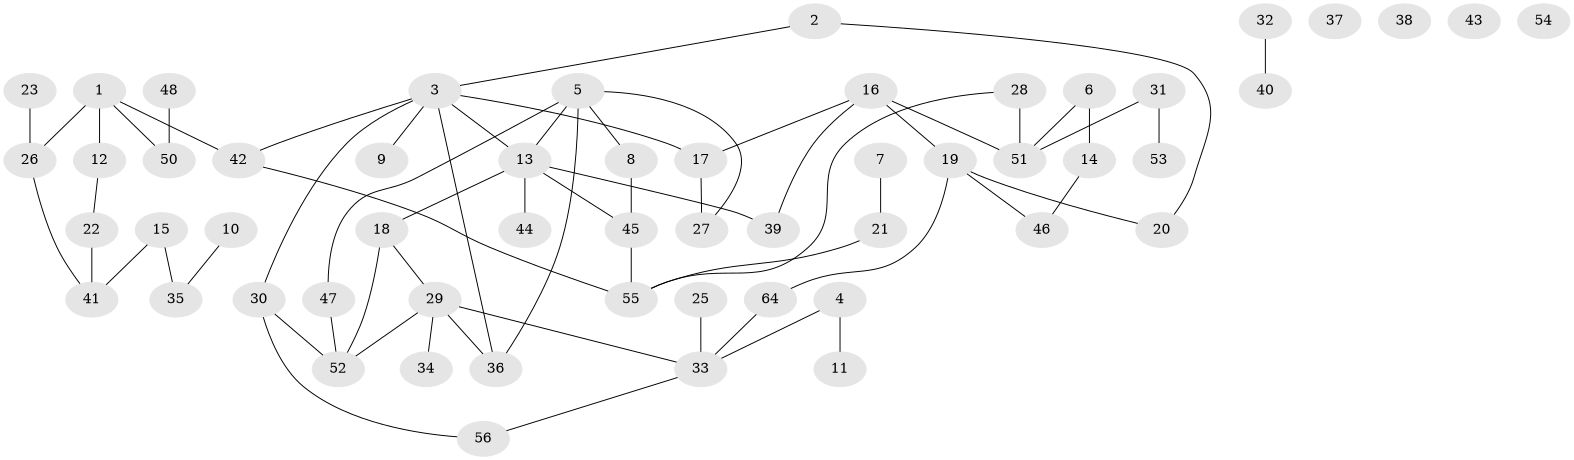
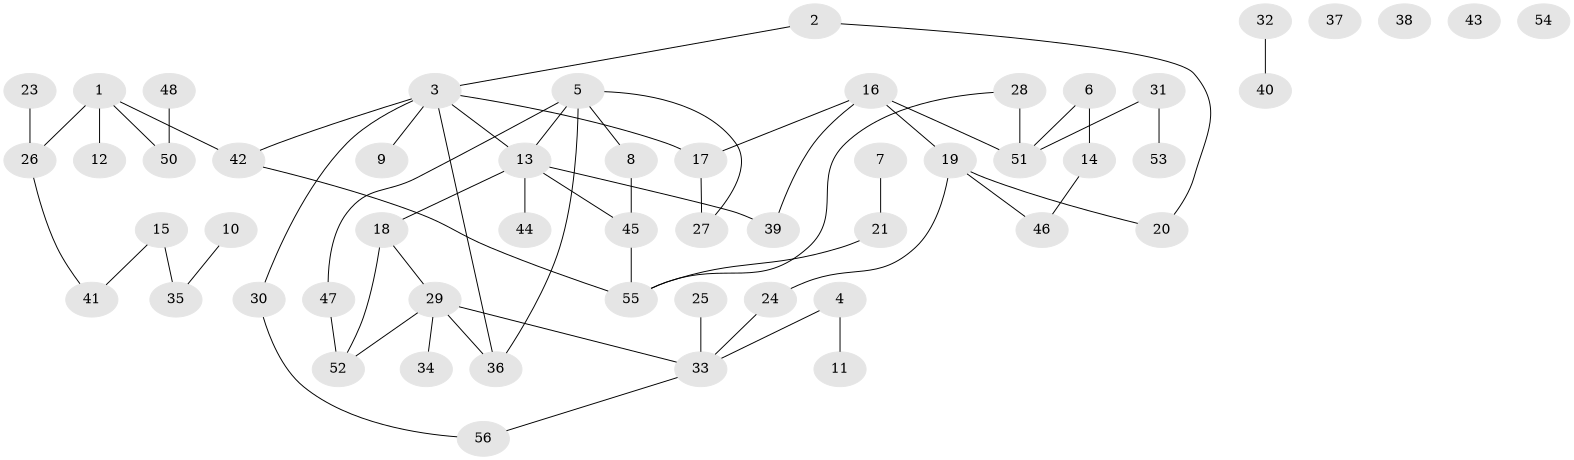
node "22": removed
node "64": label "64" -> "24"
edge "30" -- "52": removed
